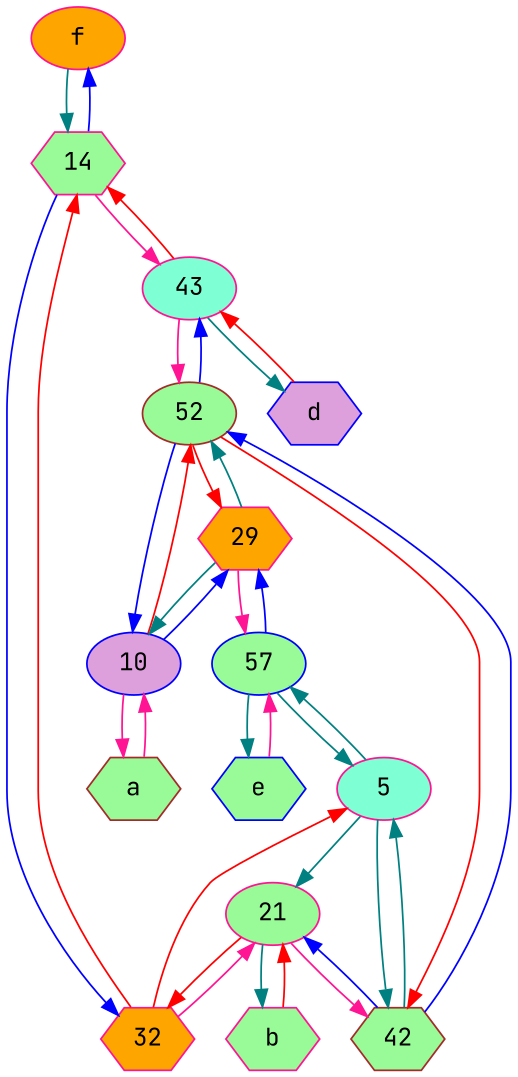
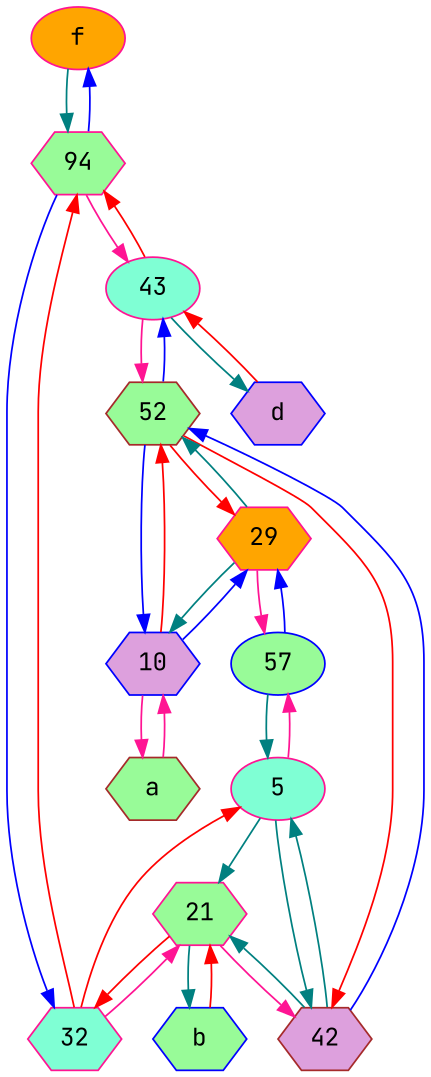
node "14": label "14" -> "94"
node "52": shape ellipse -> hexagon
node "10": shape ellipse -> hexagon
edge "5" -> "57": color teal -> deeppink
node "e": removed
node "21": shape ellipse -> hexagon
edge "42" -> "21": color blue -> teal
node "32": fillcolor orange -> aquamarine
node "b": color deeppink -> blue
node "42": fillcolor palegreen -> plum
